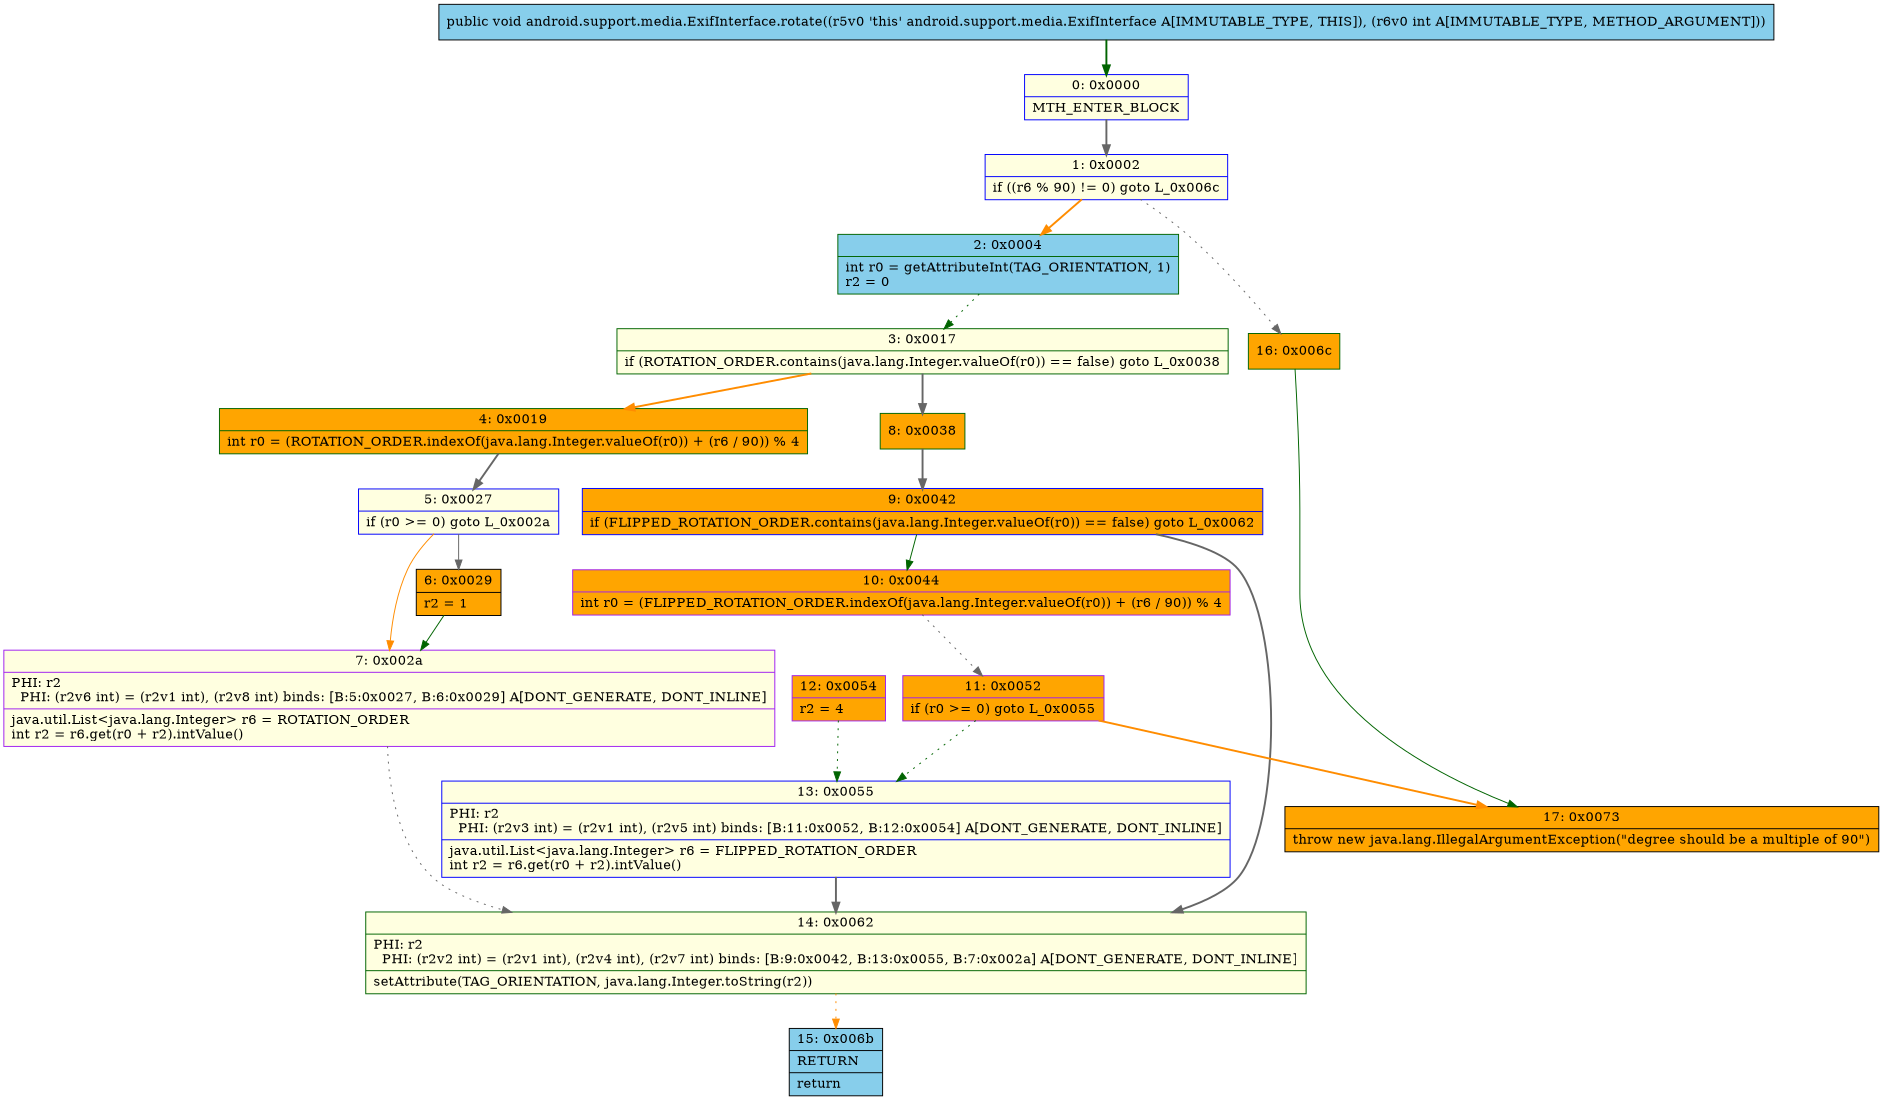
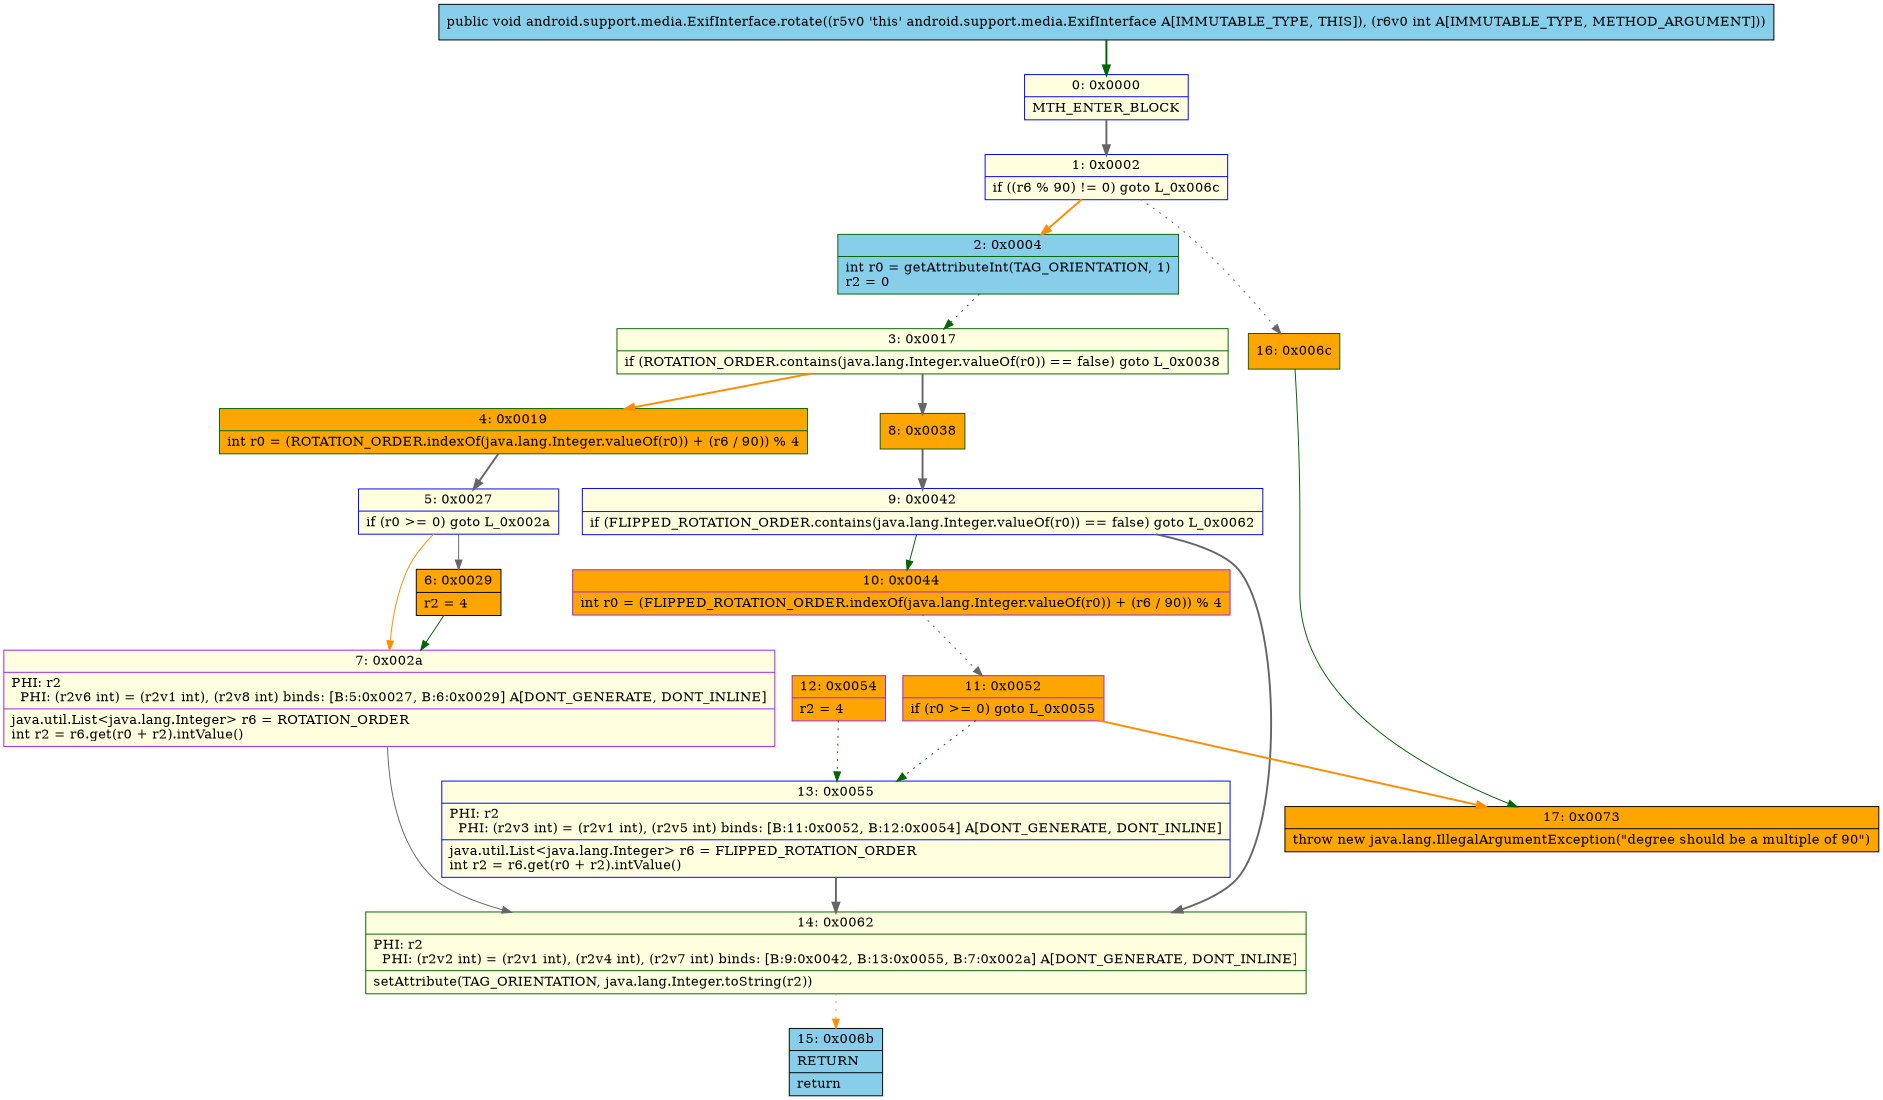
node "9: 0x0042": fillcolor orange -> lightyellow
node "6: 0x0029": text "r2 = 1" -> "r2 = 4"
edge "7: 0x002a" -> "14: 0x0062": style dotted -> solid
